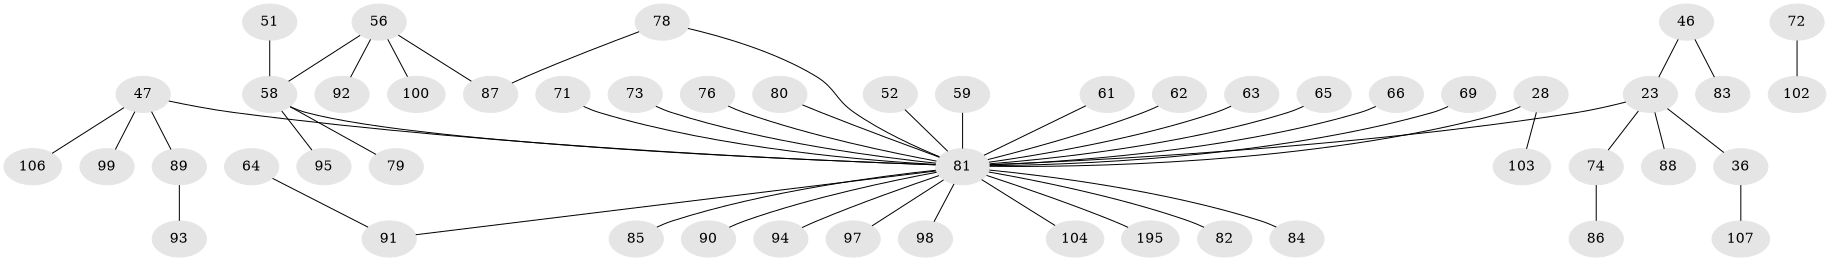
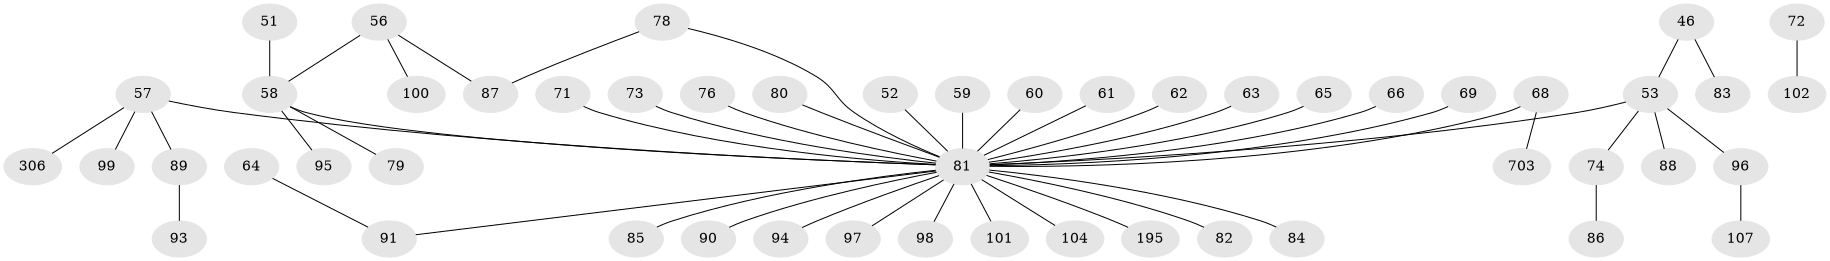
node "47": label "47" -> "57"
node "92": removed
node "60": added
node "28": label "28" -> "68"
node "23": label "23" -> "53"
node "106": label "106" -> "306"
node "103": label "103" -> "703"
node "36": label "36" -> "96"
node "101": added
